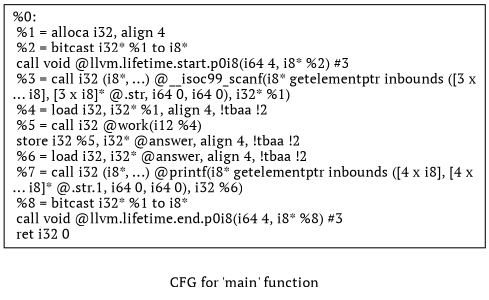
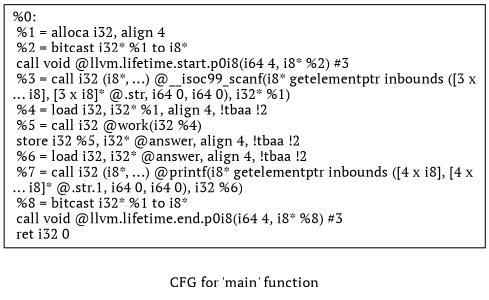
node "%0:": text "%5 = call i32 @work(i12 %4)" -> "%5 = call i32 @work(i32 %4)"
